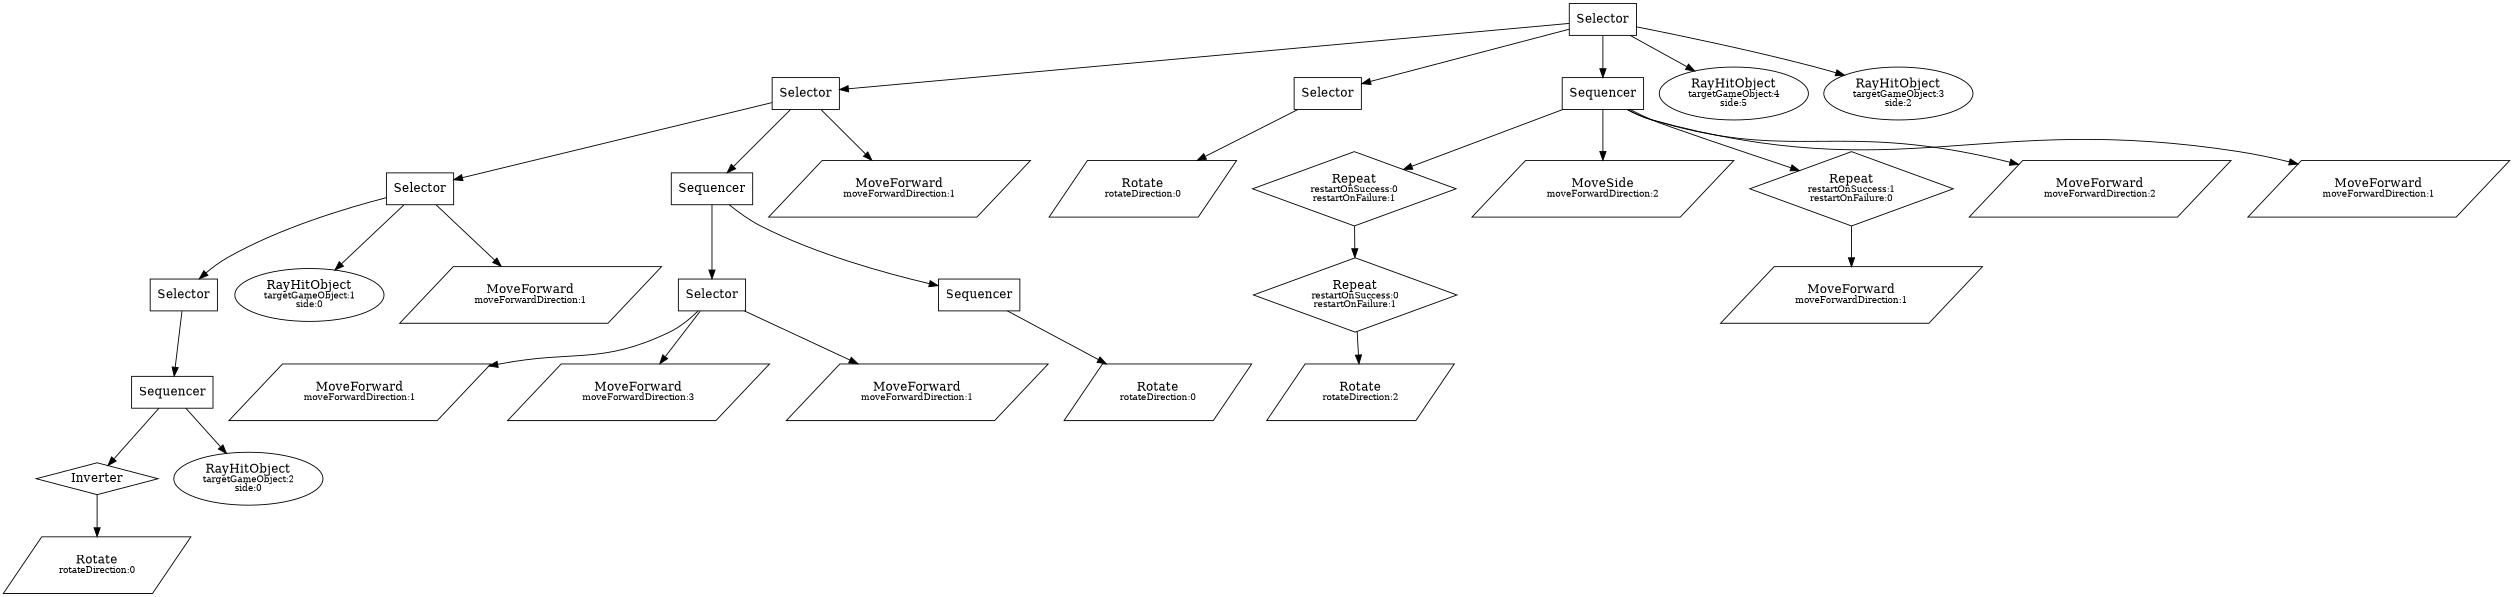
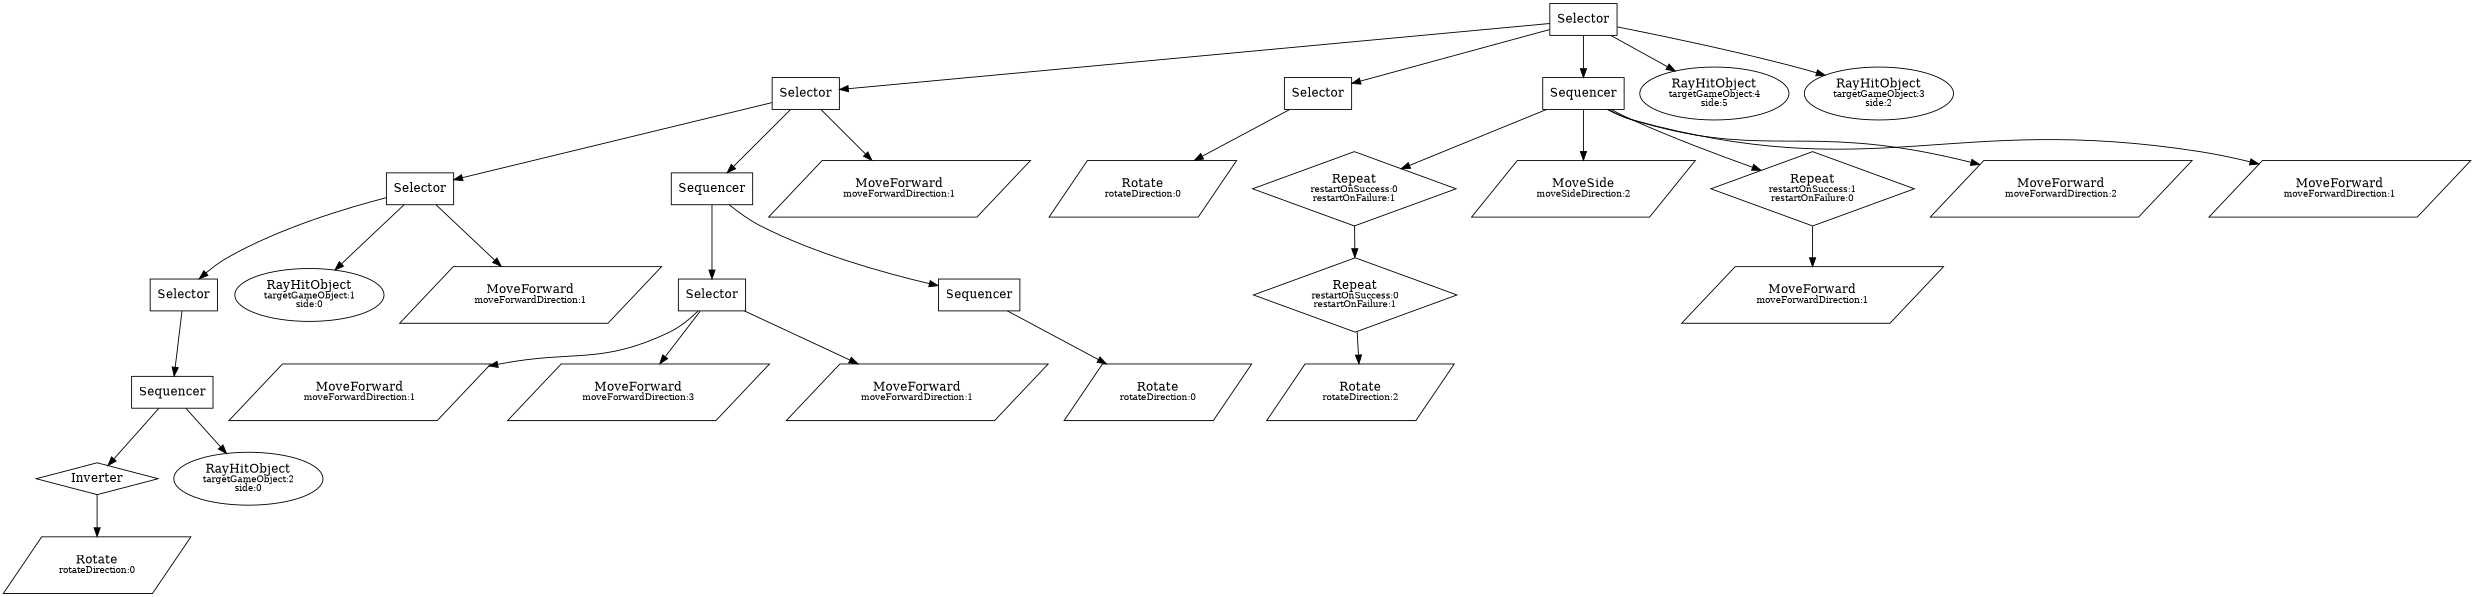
node "MoveSide": text "moveForwardDirection:2" -> "moveSideDirection:2"
